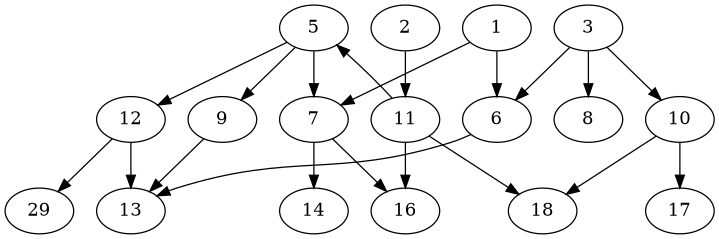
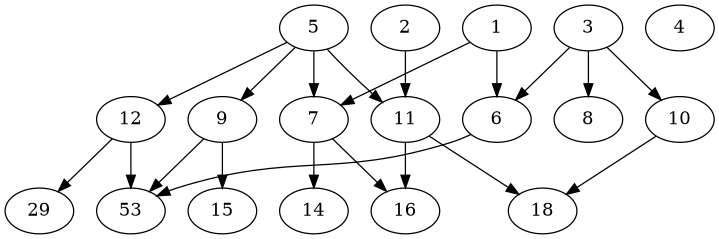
node "4": added
edge "11" -> "5": reversed
node "13": label "13" -> "53"
node "15": added
node "17": removed
